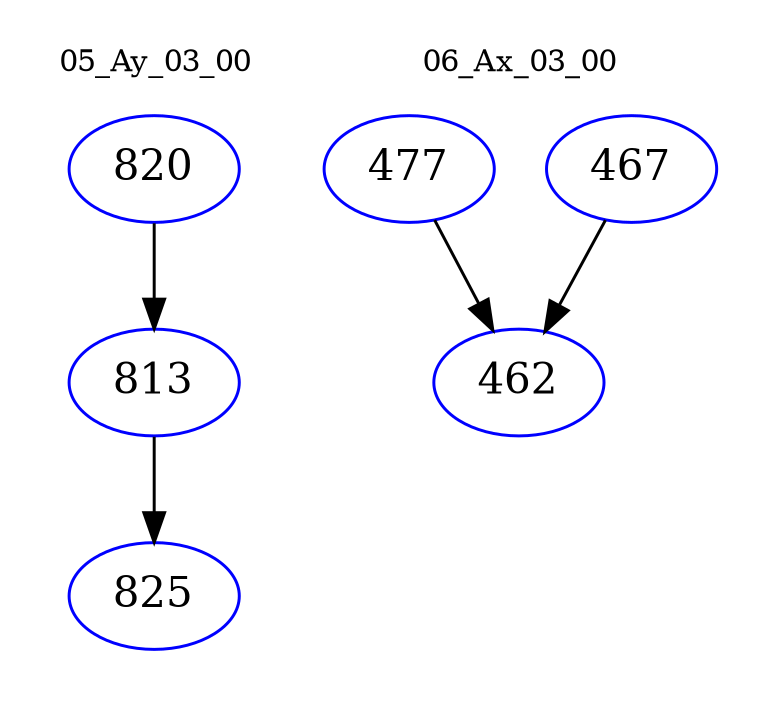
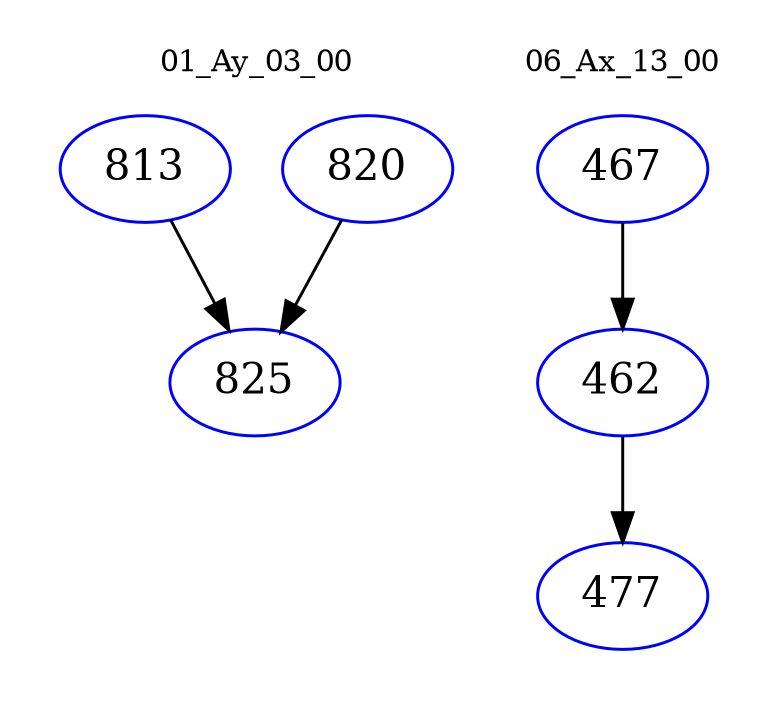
cluster "05_Ay_03_00": label "05_Ay_03_00" -> "01_Ay_03_00"
cluster "06_Ax_03_00": label "06_Ax_03_00" -> "06_Ax_13_00"
edge "820" -> "813": now "820" -> "825"
edge "477" -> "462": reversed
